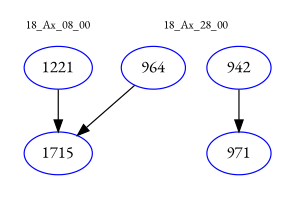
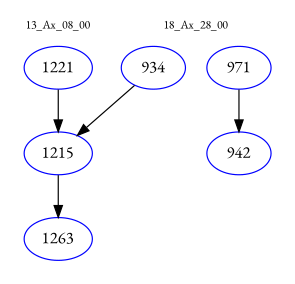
cluster "18_Ax_08_00": label "18_Ax_08_00" -> "13_Ax_08_00"
node "964": label "964" -> "934"
edge "942" -> "971": reversed
node "1715": label "1715" -> "1215"
node "1263": added
